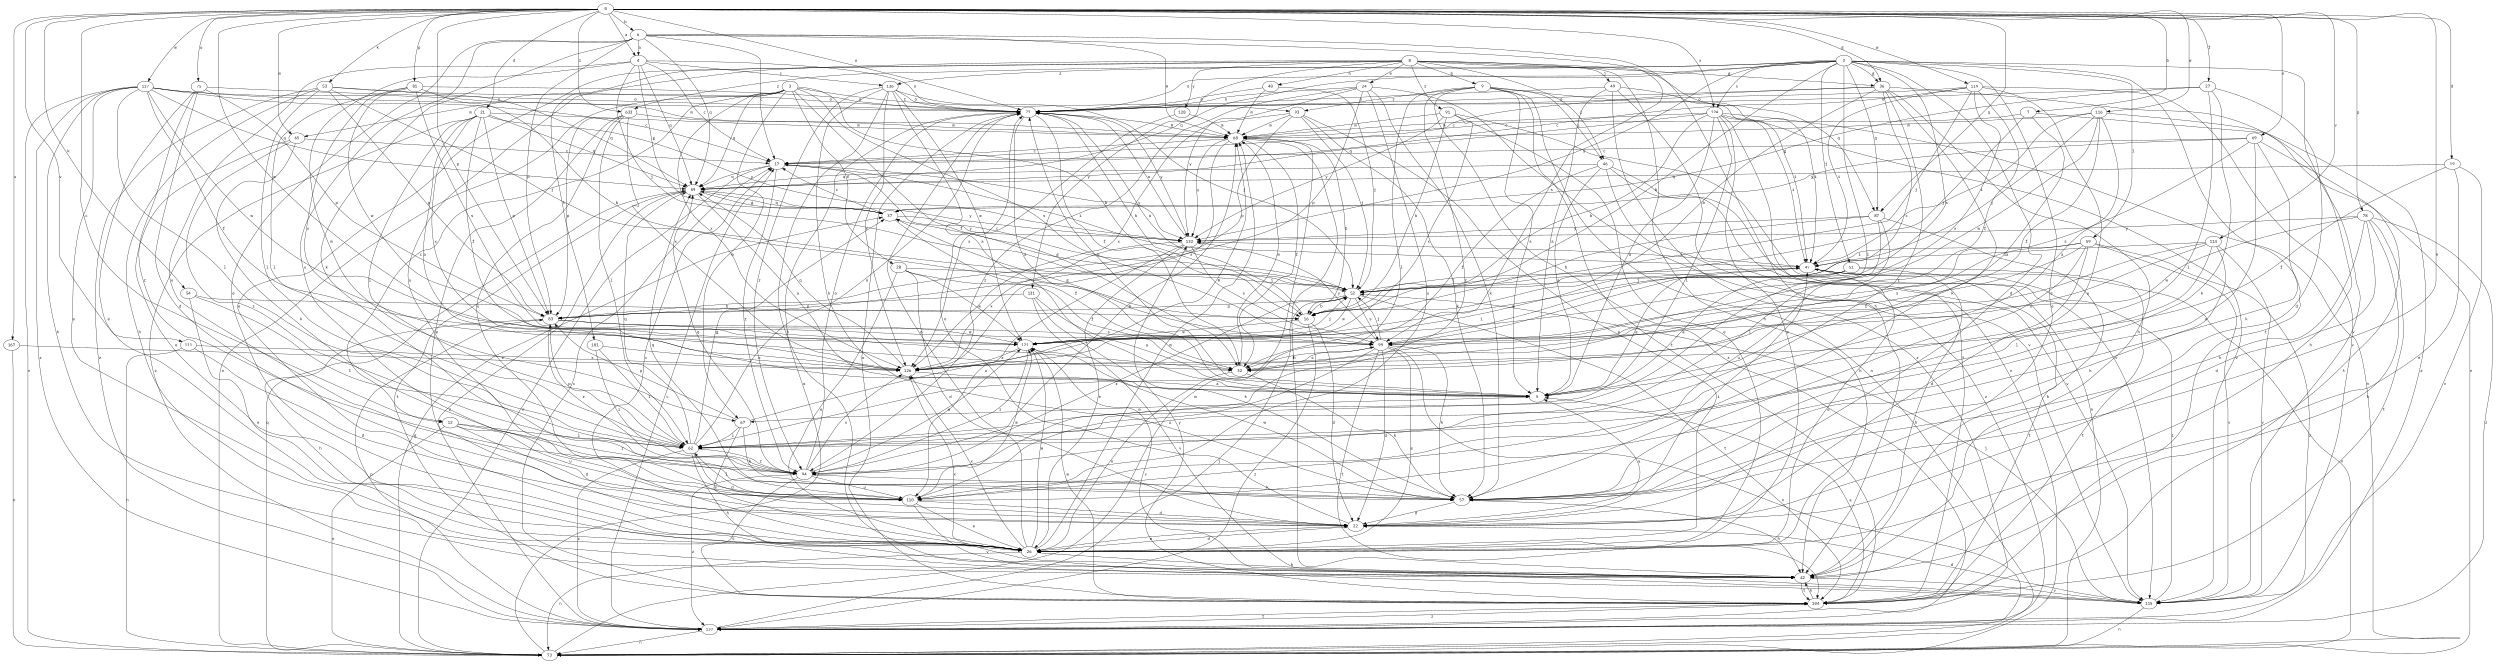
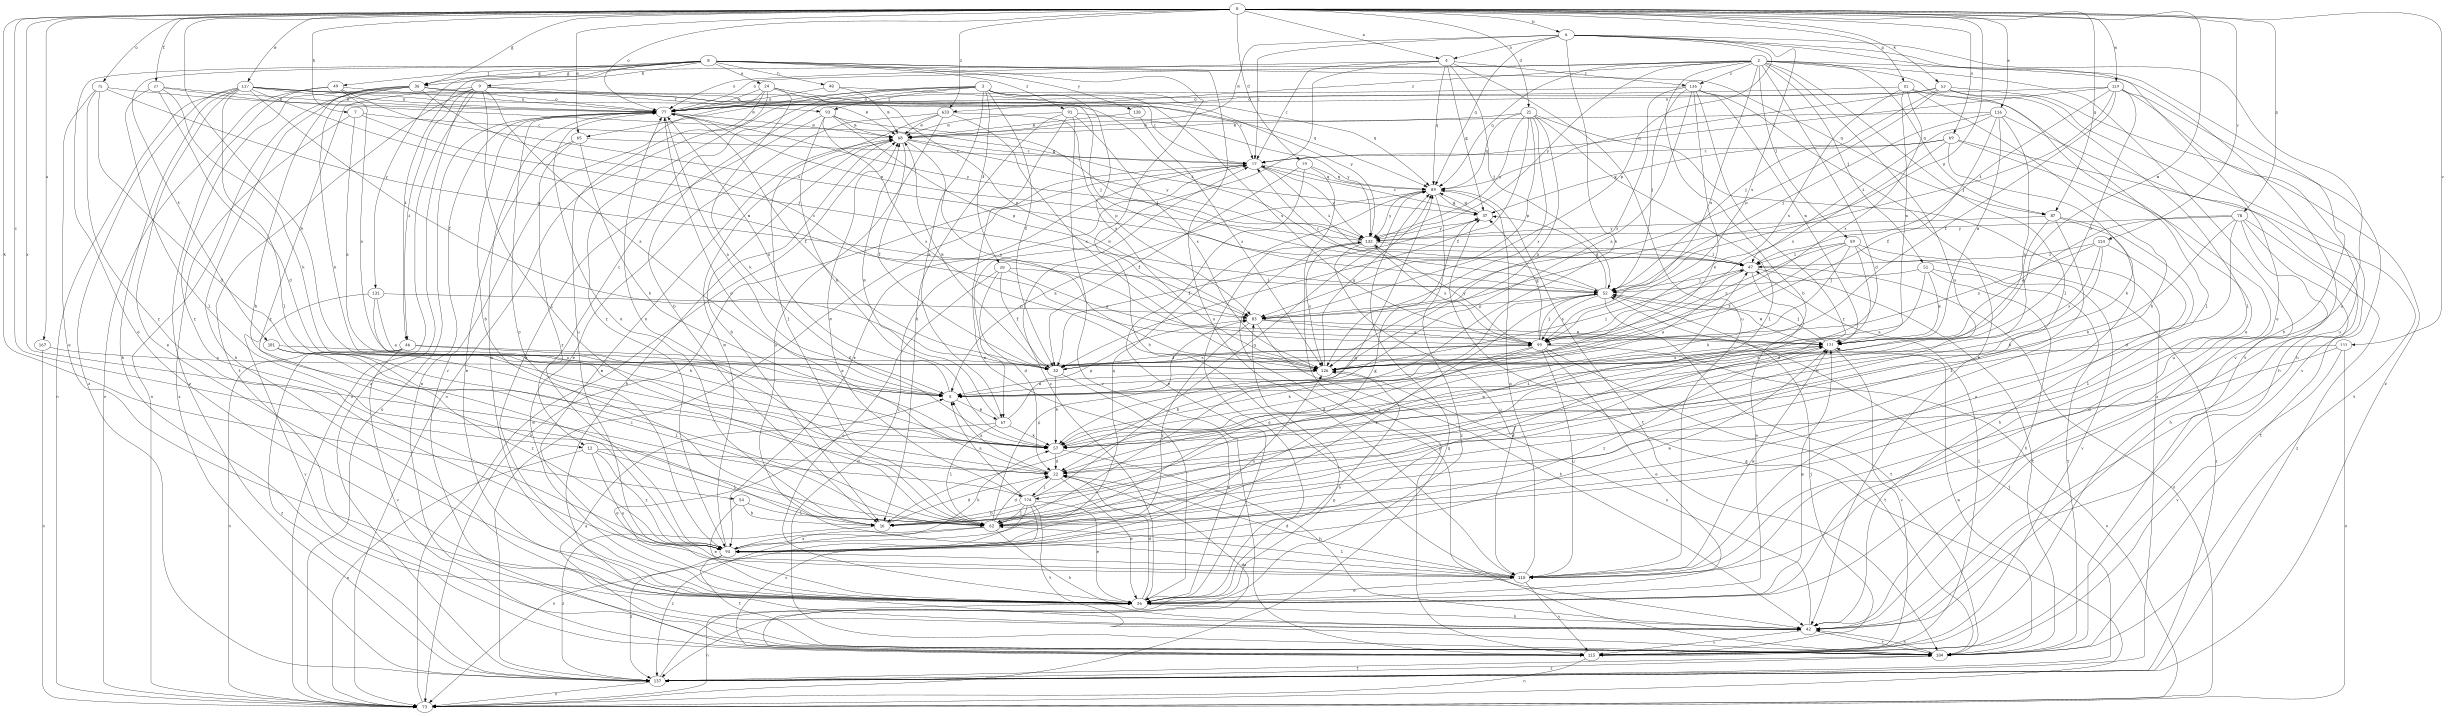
edge "46" -> "89": removed, label "q"
edge "114" -> "115": now "111" -> "115"
edge "22" -> "47": now "22" -> "124"
